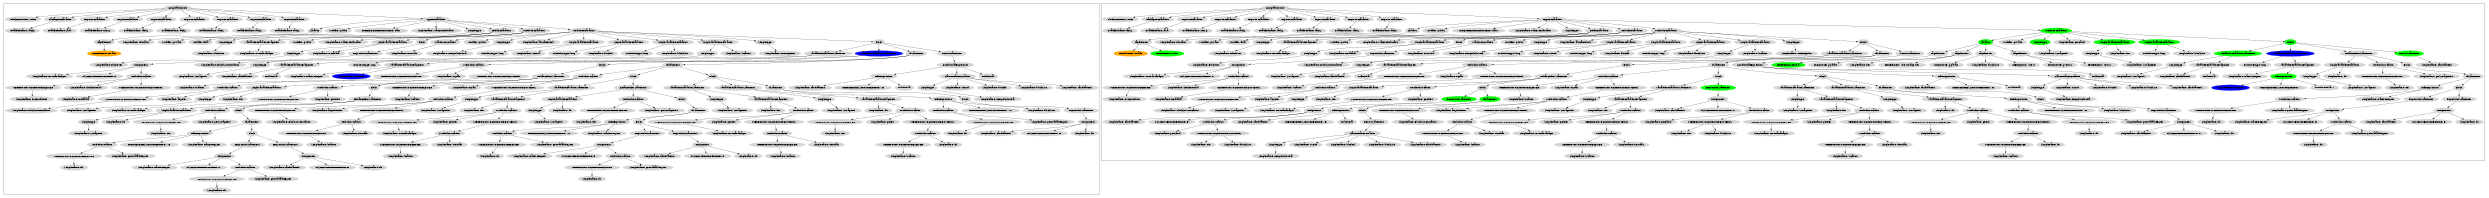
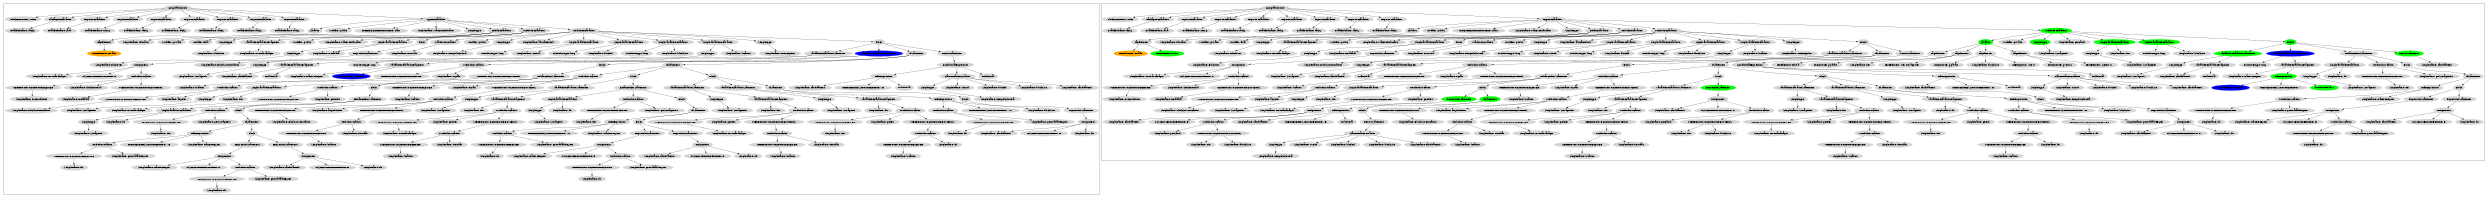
node "TextElement: Find a": fillcolor green -> lightgrey
node "TextElement:  the storage tier": label "TextElement:  the storage tier" -> "TextElement:  tier storage tier"
node "TextElement:  the st": label "TextElement:  the st" -> "TextElement:  getDir st"
node "NumberLiteral: 1": fillcolor lightgrey -> green
